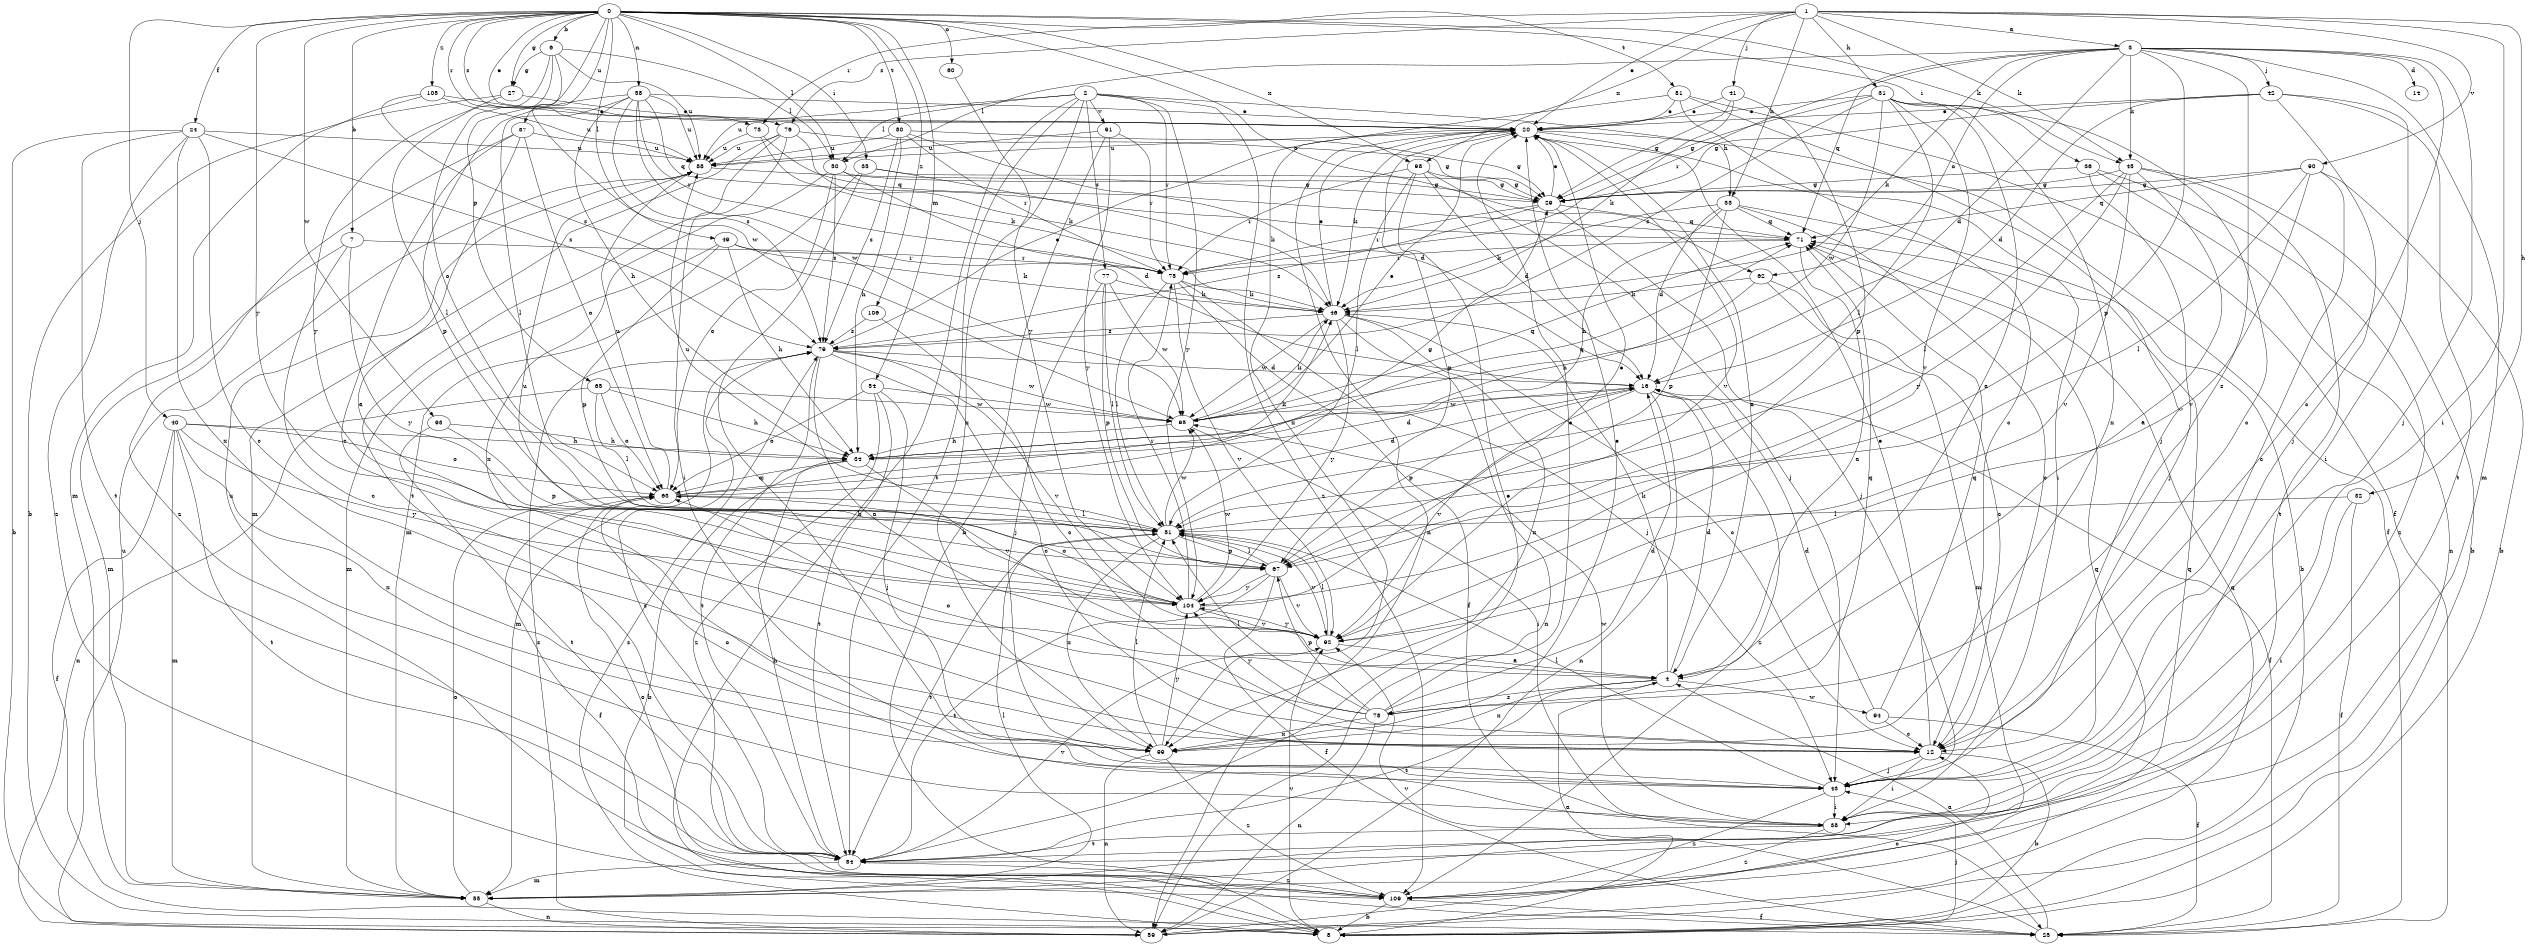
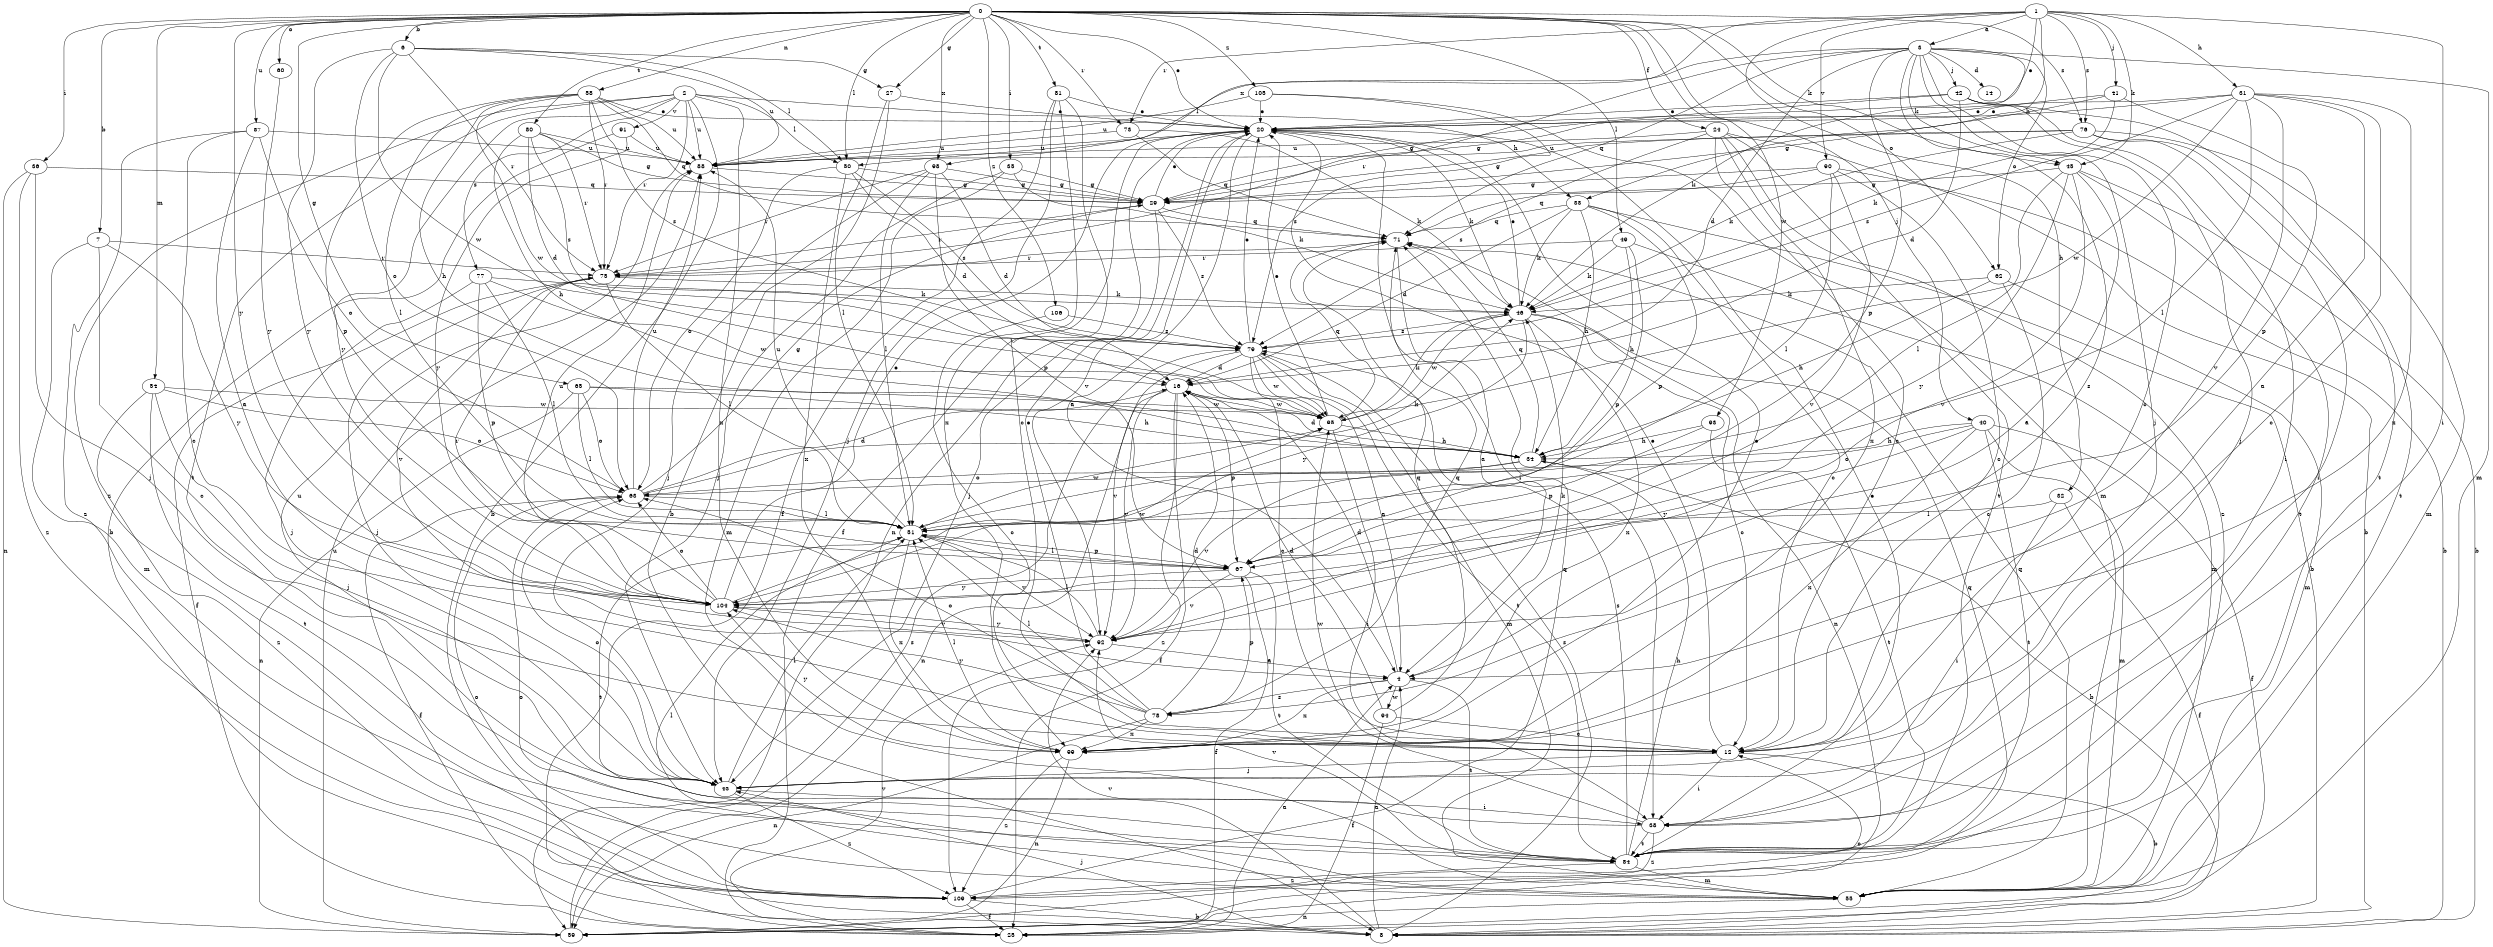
edge "36" -> "29": label "g" -> "q"
edge "91" -> "75": now "6" -> "75"
edge "0" -> "65": label "p" -> "g"
